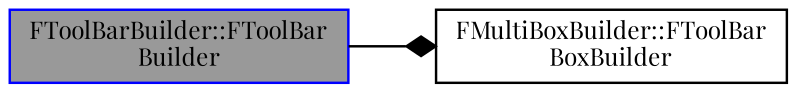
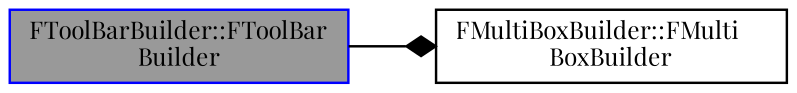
node "FMultiBoxBuilder::FToolBar BoxBuilder": label "FMultiBoxBuilder::FToolBar BoxBuilder" -> "FMultiBoxBuilder::FMulti BoxBuilder"
